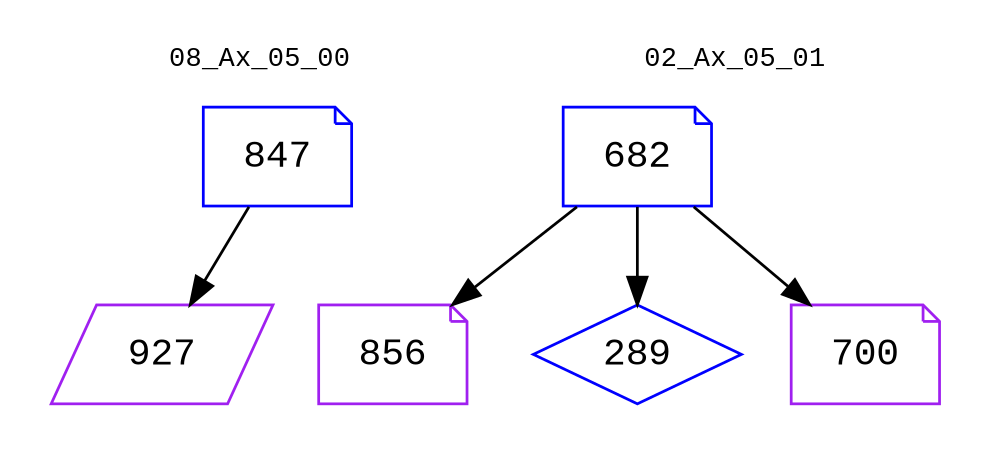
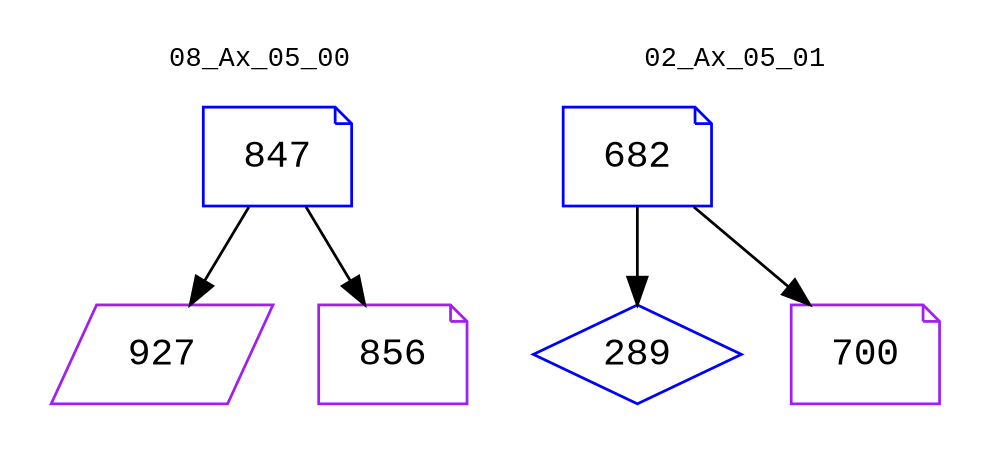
edge "682" -> "856": now "847" -> "856"
